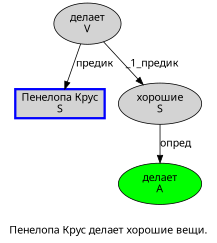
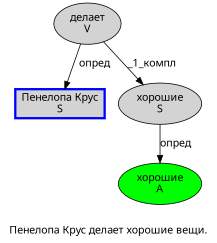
edge "делает V" -> "Пенелопа Крус S": label "предик" -> "опред"
edge "делает V" -> "хорошие S": label "_1_предик" -> "_1_компл"
node "делает A": label "делает A" -> "хорошие A"
